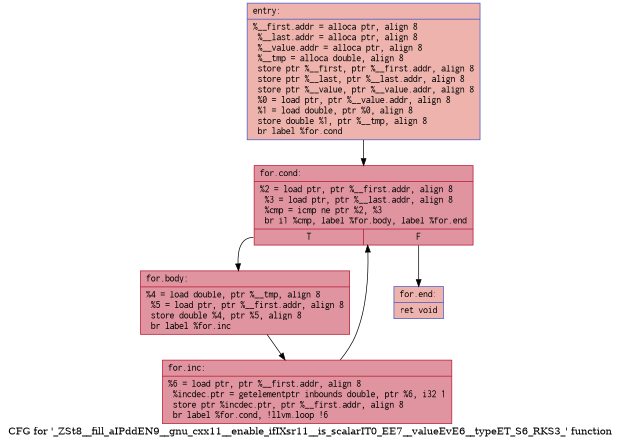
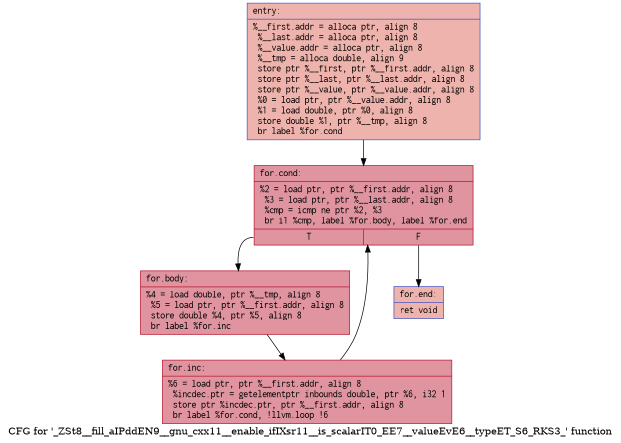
node "entry:": text "%__tmp = alloca double, align 8" -> "%__tmp = alloca double, align 9"
